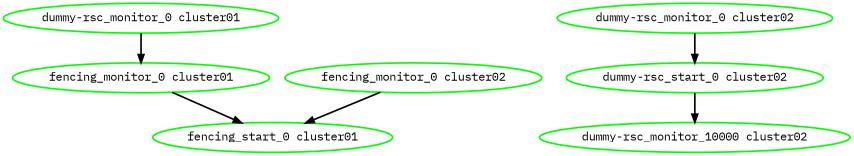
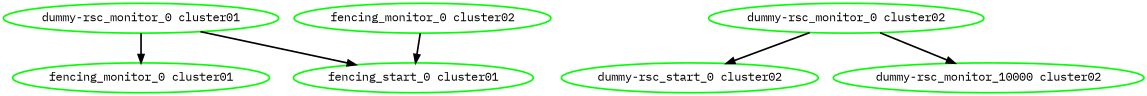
edge "dummy-rsc_start_0 cluster02" -> "dummy-rsc_monitor_10000 cluster02": now "dummy-rsc_monitor_0 cluster02" -> "dummy-rsc_monitor_10000 cluster02"
edge "fencing_monitor_0 cluster01" -> "fencing_start_0 cluster01": now "dummy-rsc_monitor_0 cluster01" -> "fencing_start_0 cluster01"
